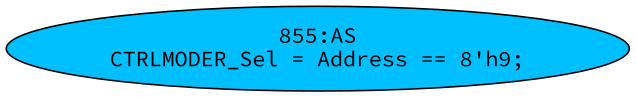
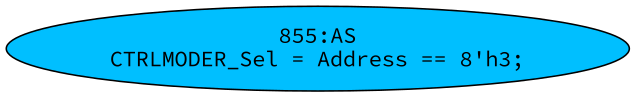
node "855:AS CTRLMODER_Sel = Address == 8'h9;": label "855:AS CTRLMODER_Sel = Address == 8'h9;" -> "855:AS CTRLMODER_Sel = Address == 8'h3;"
